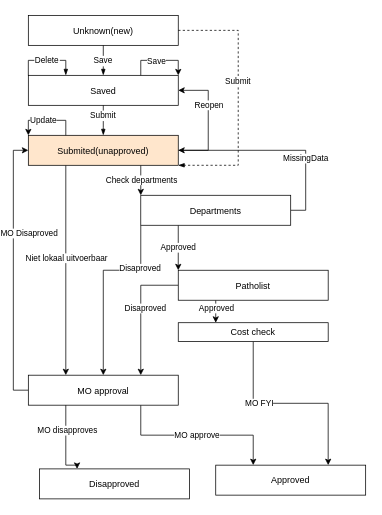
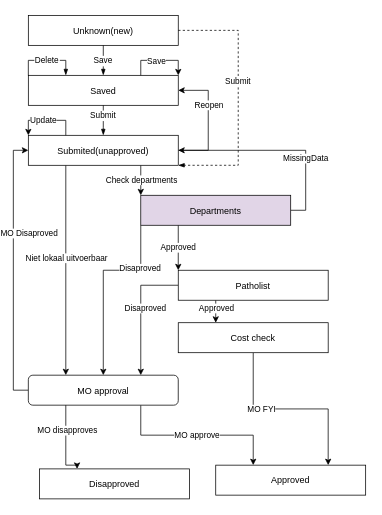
node "Submited(unapproved)": fillcolor #ffe6cc -> #ffffff
node "Departments": fillcolor #ffffff -> #e1d5e7
node "Cost check": size 150x19 -> 150x30
node "MO approval": shape rectangle -> rounded rectangle
